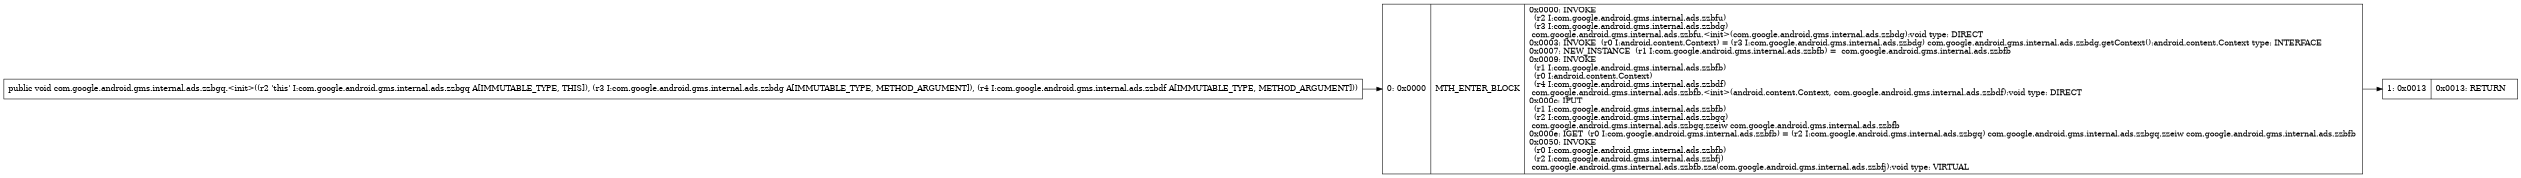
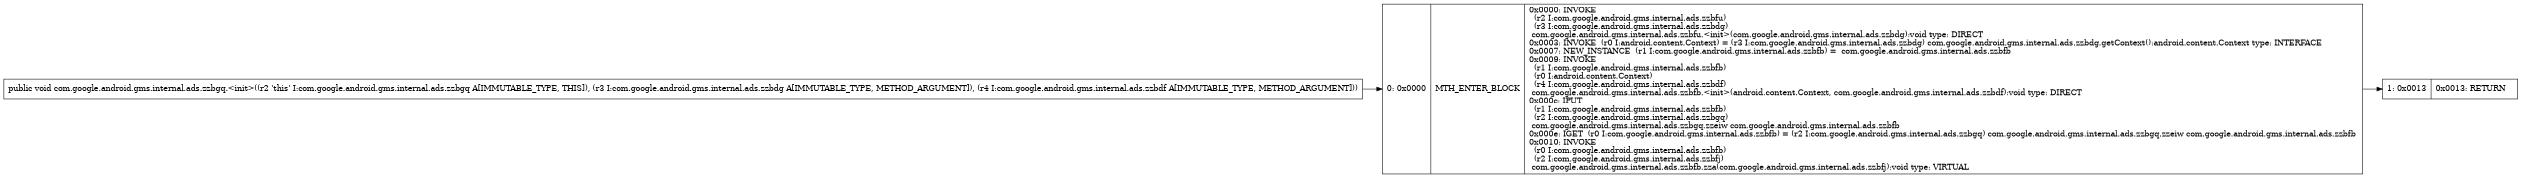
node "0: 0x0000": text "0x0050: INVOKE" -> "0x0010: INVOKE"
